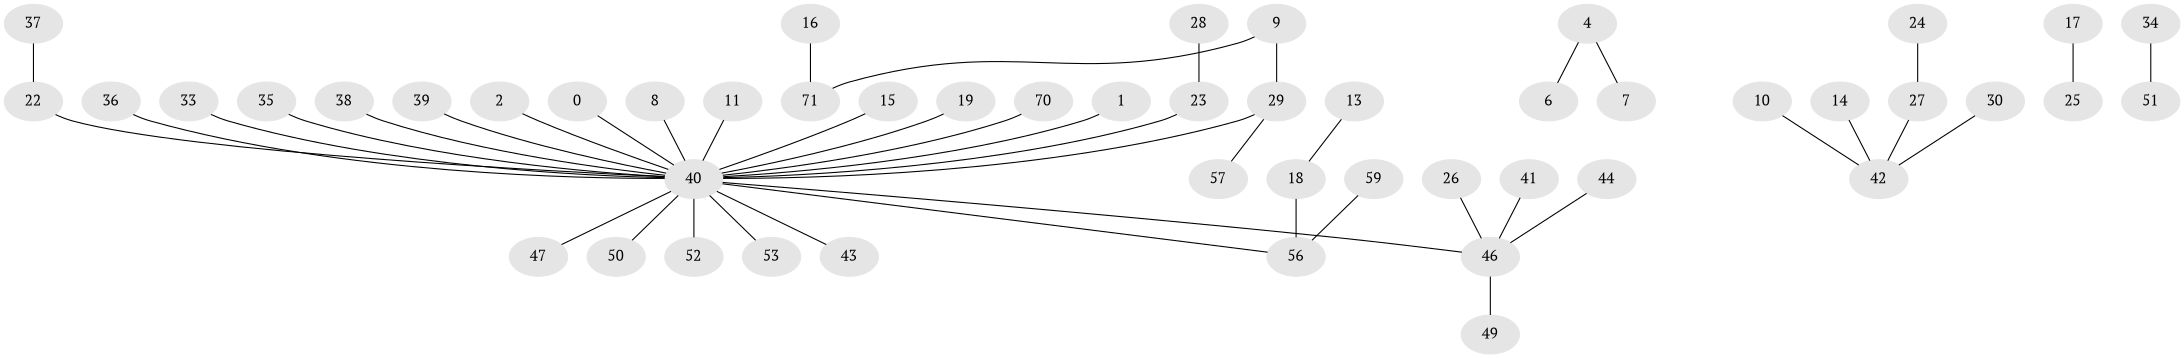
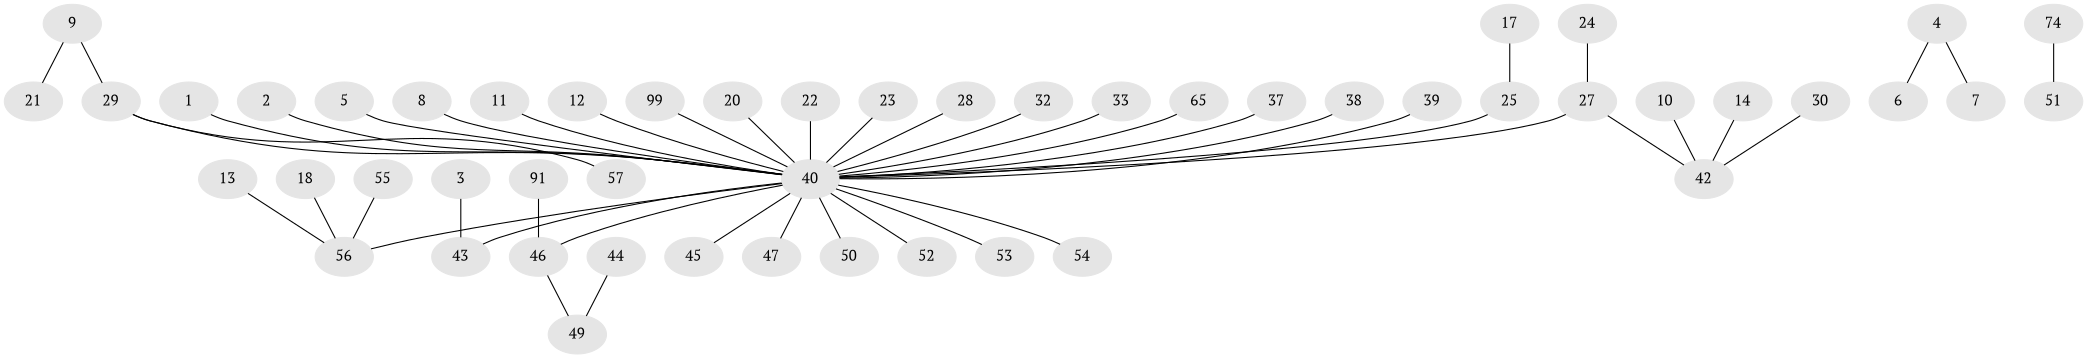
node "16": removed
node "34": label "34" -> "74"
edge "37" -- "22": now "37" -- "40"
edge "28" -- "23": now "28" -- "40"
node "36": label "36" -> "32"
node "35": label "35" -> "65"
node "0": label "0" -> "5"
node "71": label "71" -> "21"
node "15": label "15" -> "12"
node "19": label "19" -> "99"
node "70": label "70" -> "20"
edge "13" -- "18": now "13" -- "56"
edge "25" -- "40": added
edge "27" -- "40": added
node "3": added
node "59": label "59" -> "55"
node "26": removed
node "41": label "41" -> "91"
edge "44" -- "46": now "44" -- "49"
node "45": added
node "54": added
